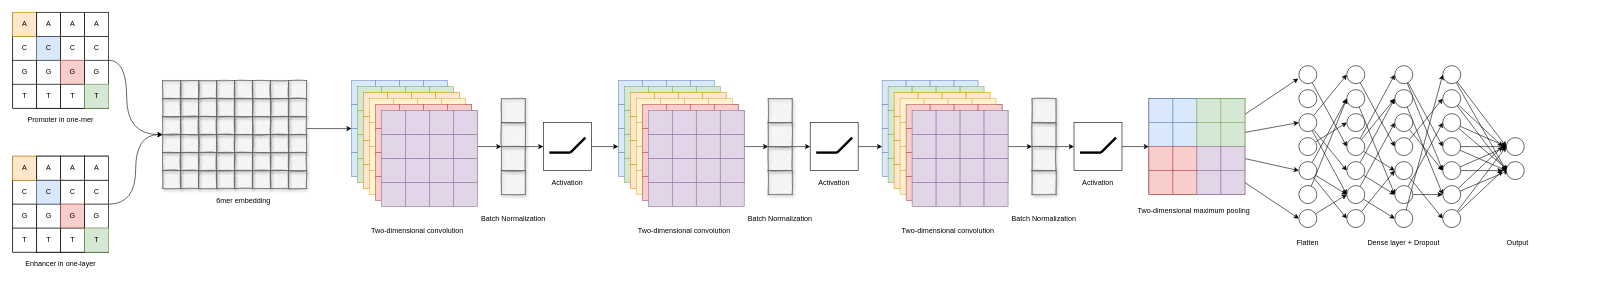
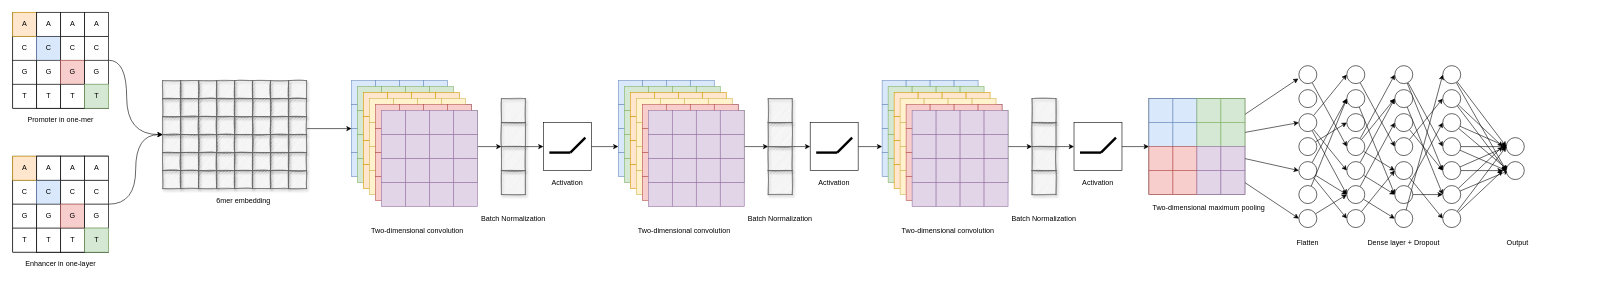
node "Two-dimensional maximum pooling": moved (1194, 211) -> (1209, 208)
